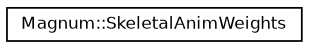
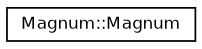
node "Magnum::SkeletalAnimWeights": label "Magnum::SkeletalAnimWeights" -> "Magnum::Magnum"
